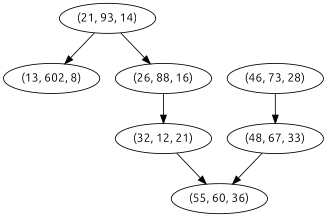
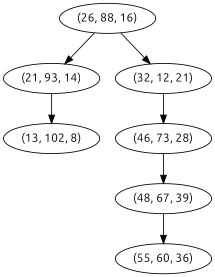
edge "(21, 93, 14)" -> "(26, 88, 16)": reversed
node "(13, 602, 8)": label "(13, 602, 8)" -> "(13, 102, 8)"
node "(48, 67, 33)": label "(48, 67, 33)" -> "(48, 67, 39)"
edge "(32, 12, 21)" -> "(55, 60, 36)": now "(32, 12, 21)" -> "(46, 73, 28)"
